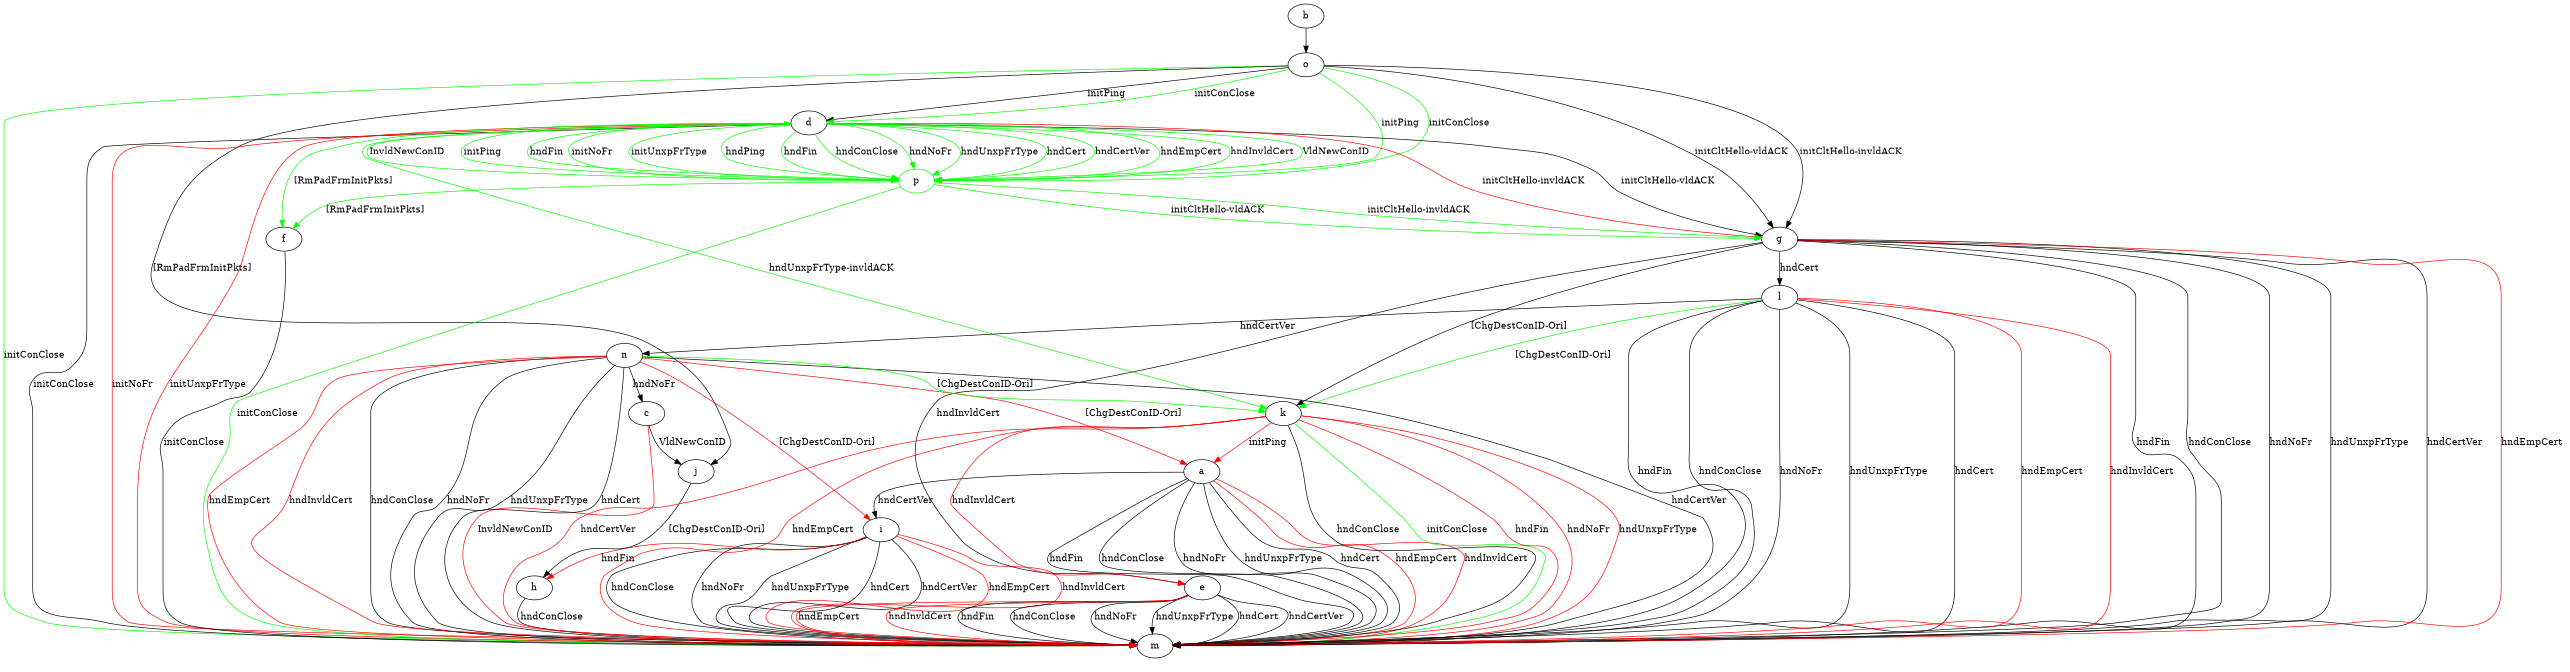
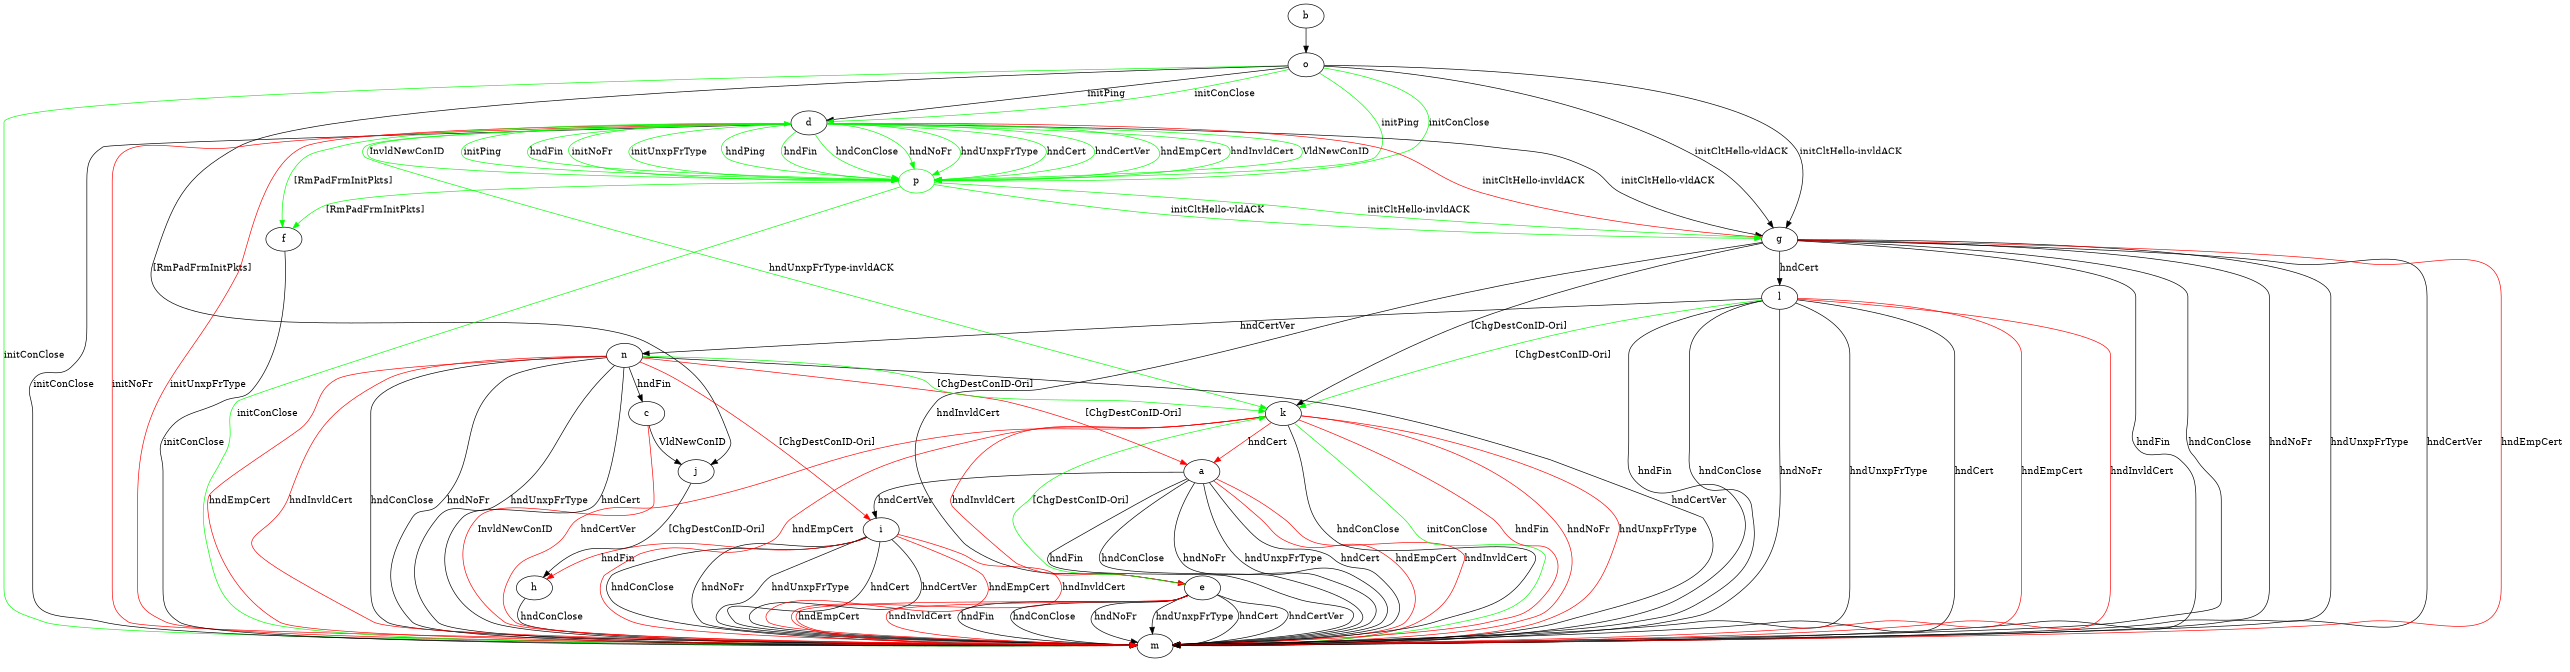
edge "n" -> "c": label "hndNoFr " -> "hndFin "
edge "k" -> "a": label "initPing " -> "hndCert "
edge "e" -> "k": added, label "[ChgDestConID-Ori]"
